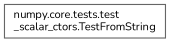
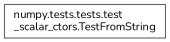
node "numpy.core.tests.test _scalar_ctors.TestFromString": label "numpy.core.tests.test _scalar_ctors.TestFromString" -> "numpy.tests.tests.test _scalar_ctors.TestFromString"
